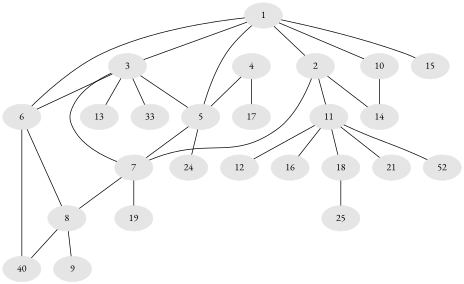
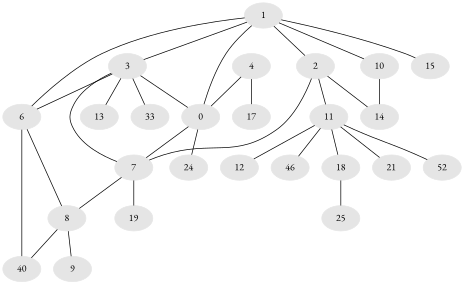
node "5": label "5" -> "0"
node "16": label "16" -> "46"
